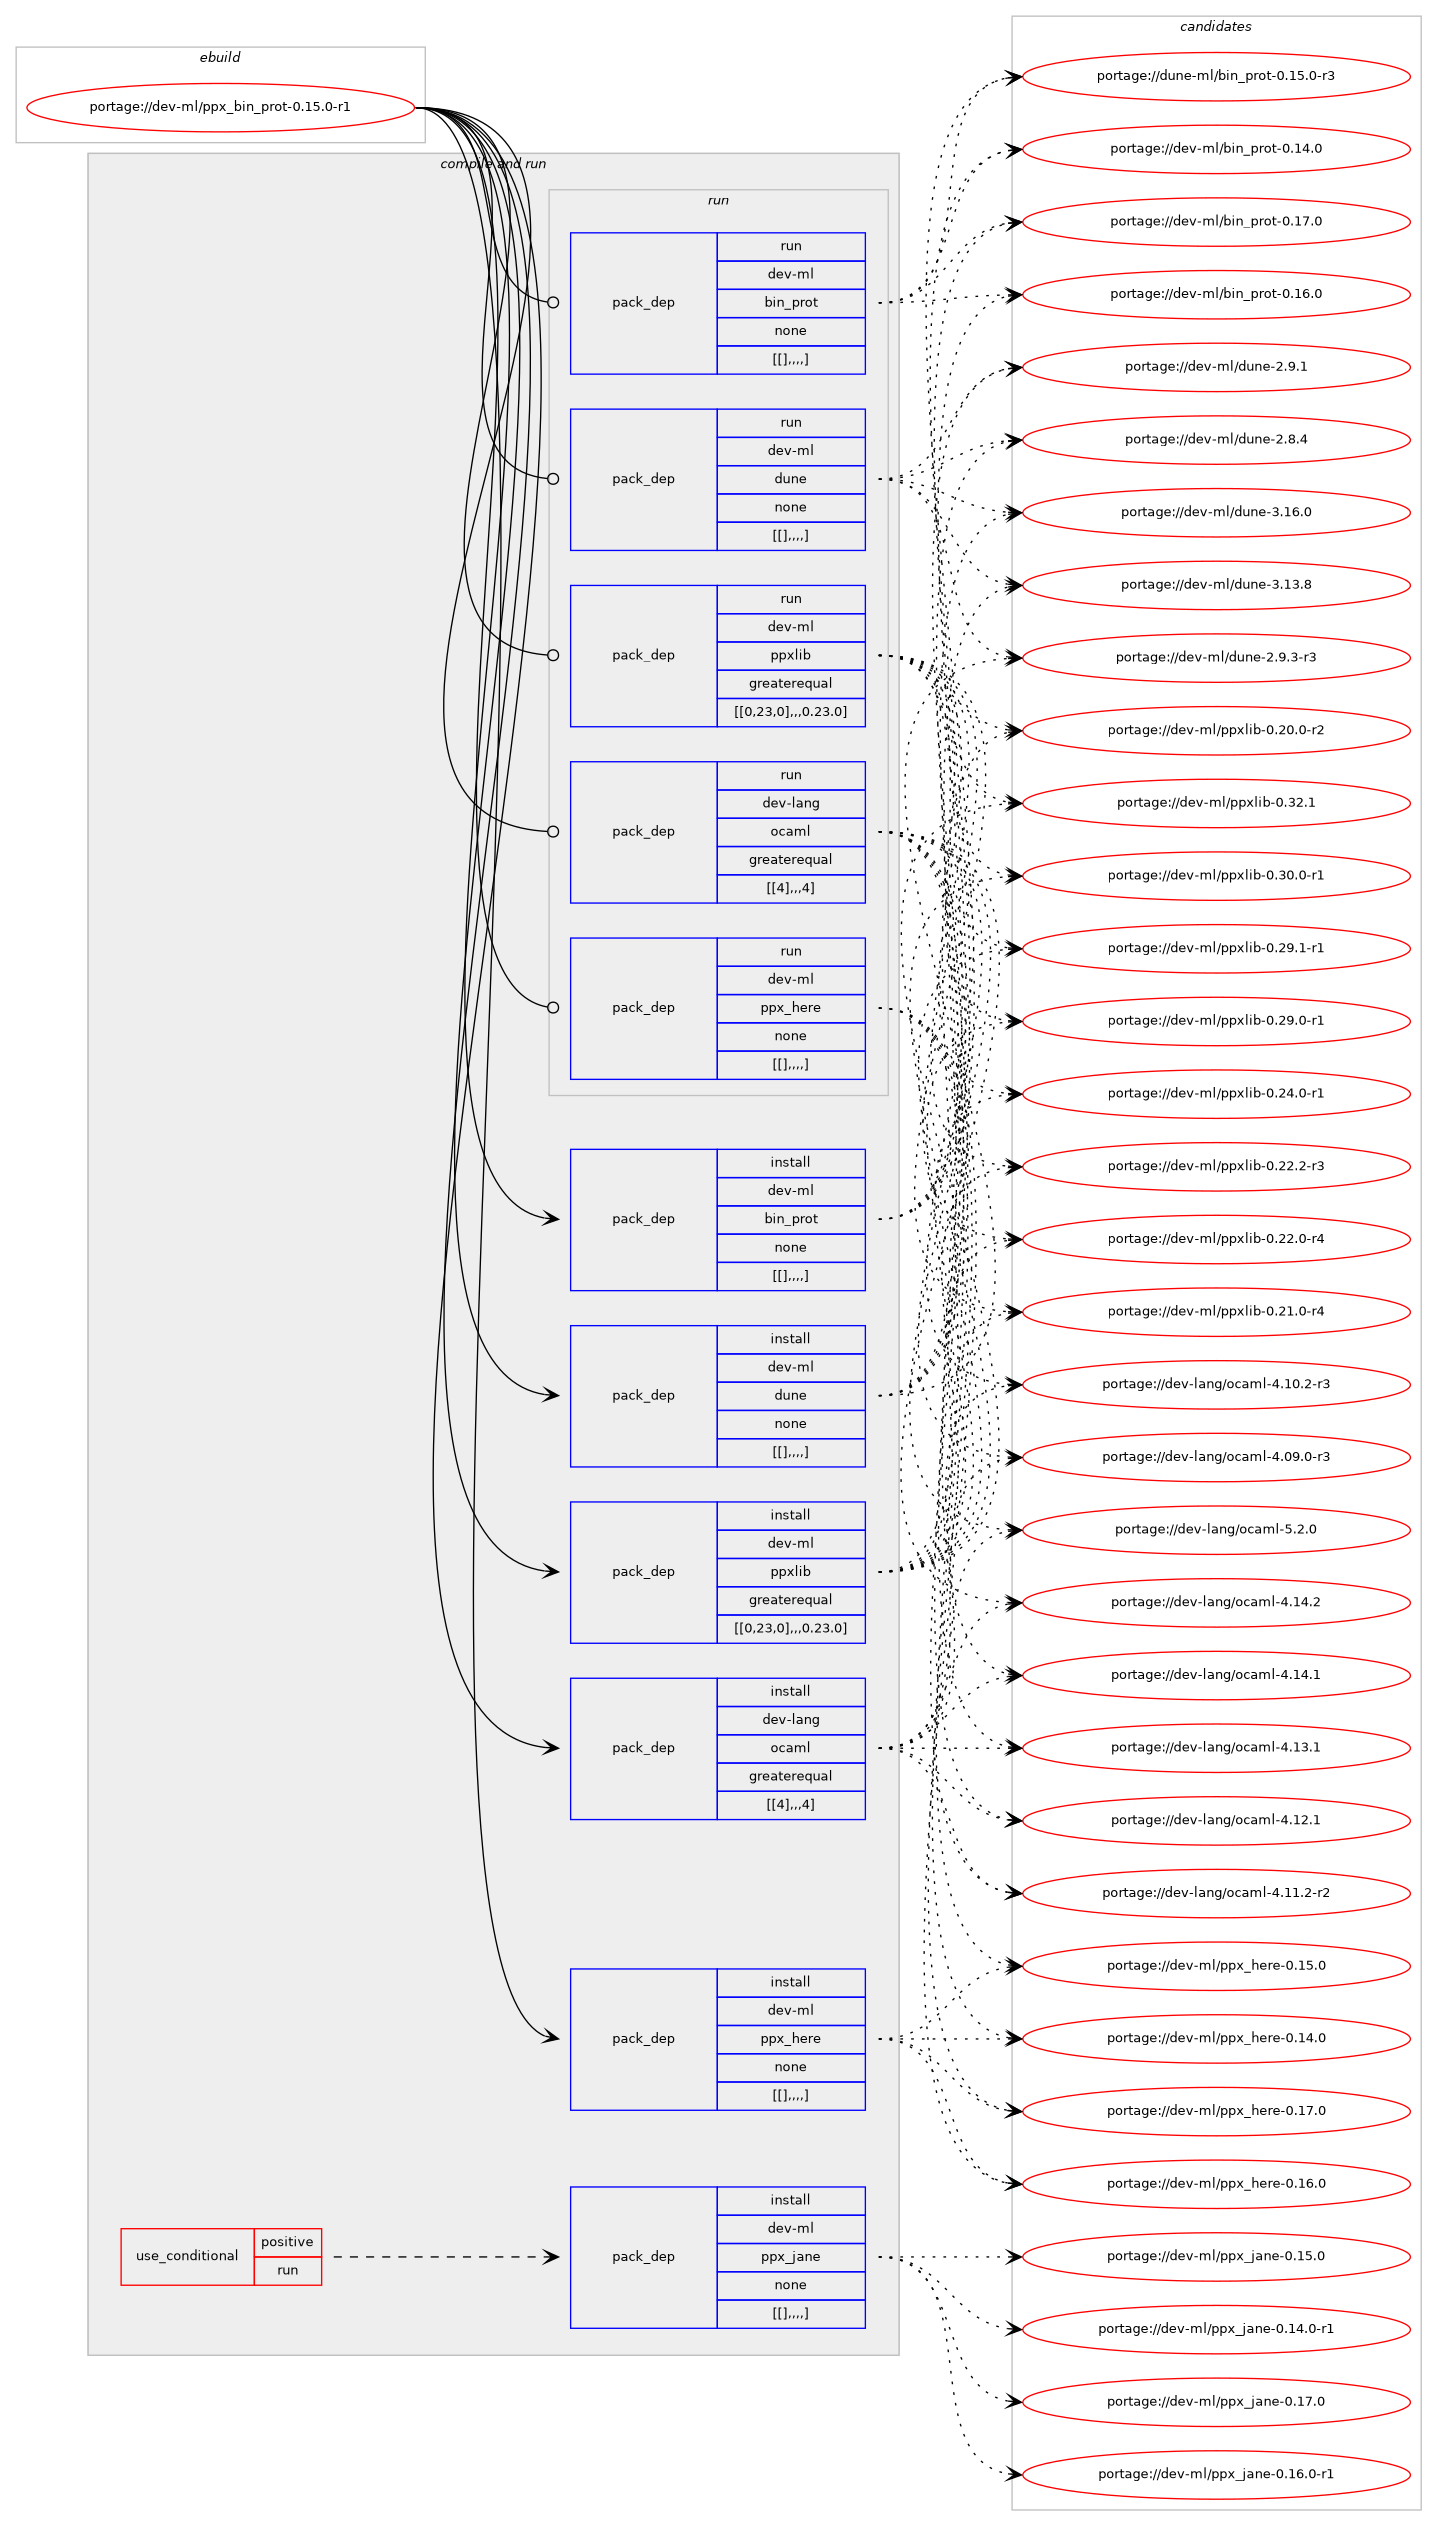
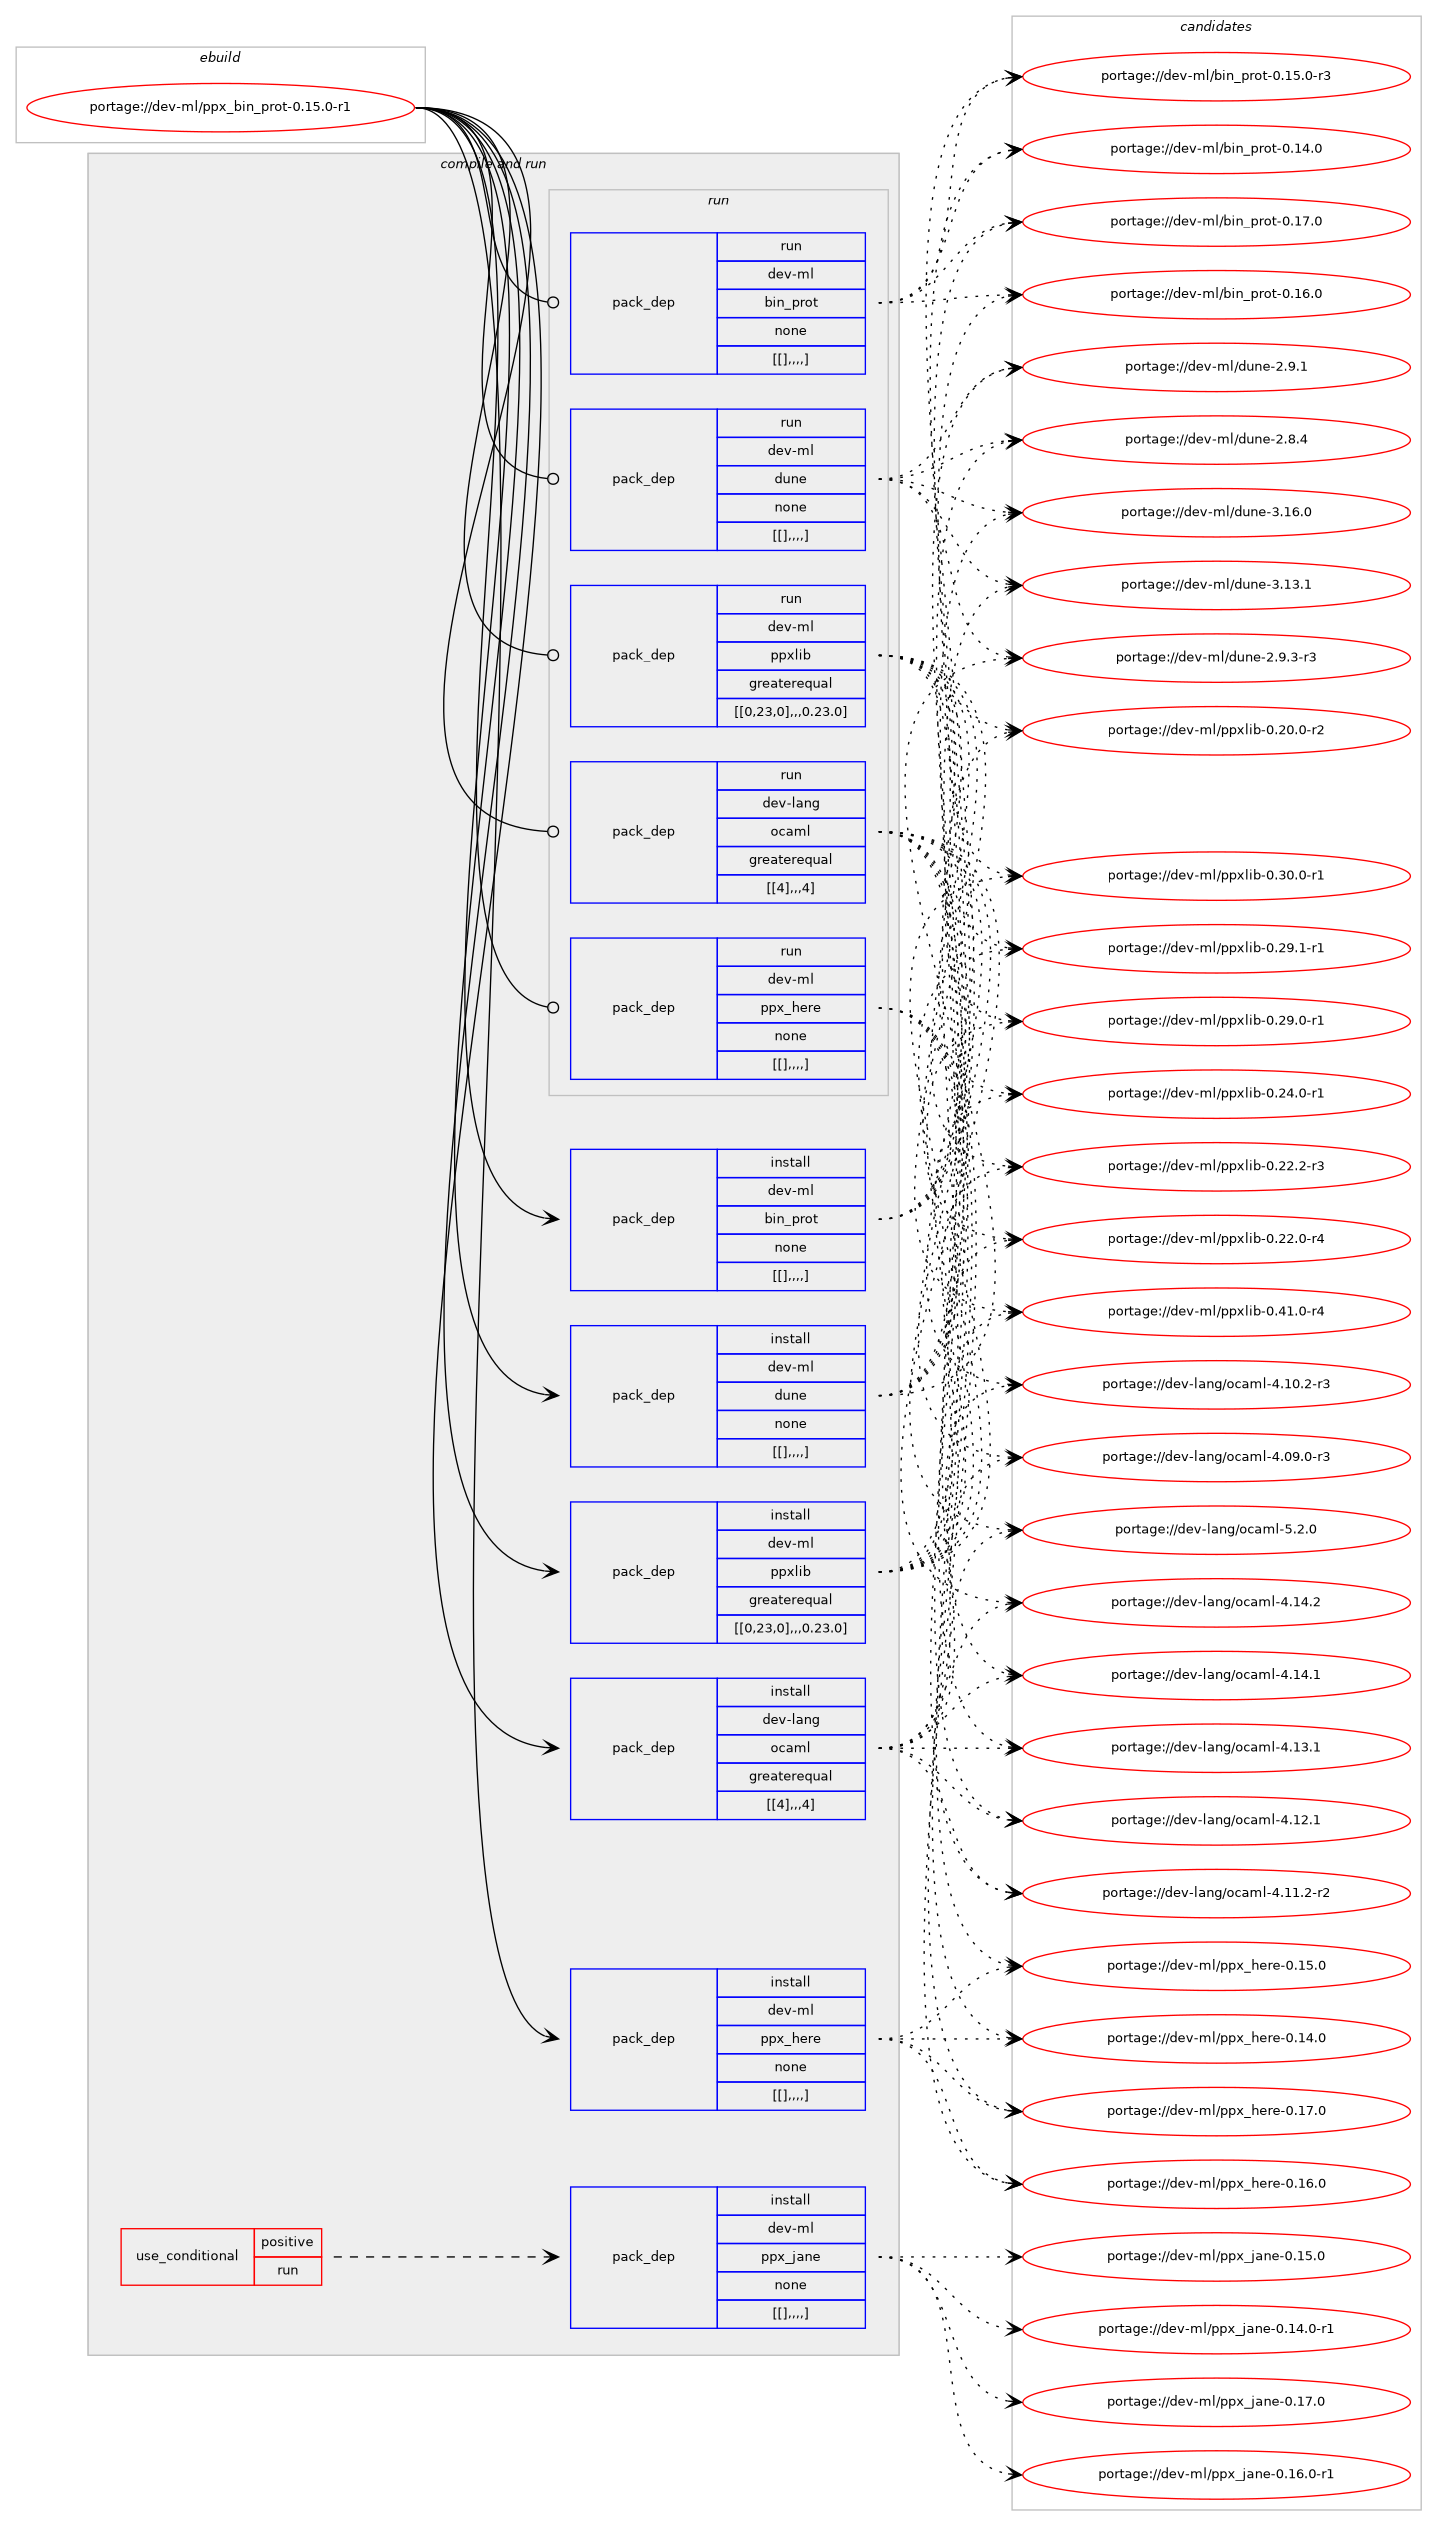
node "portage://dune-ml/bin_prot-0.15.0-r3": label "portage://dune-ml/bin_prot-0.15.0-r3" -> "portage://dev-ml/bin_prot-0.15.0-r3"
node "portage://dev-ml/dune-3.13.8": label "portage://dev-ml/dune-3.13.8" -> "portage://dev-ml/dune-3.13.1"
node "portage://dev-ml/ppxlib-0.32.1": removed
node "portage://dev-ml/ppxlib-0.21.0-r4": label "portage://dev-ml/ppxlib-0.21.0-r4" -> "portage://dev-ml/ppxlib-0.41.0-r4"
